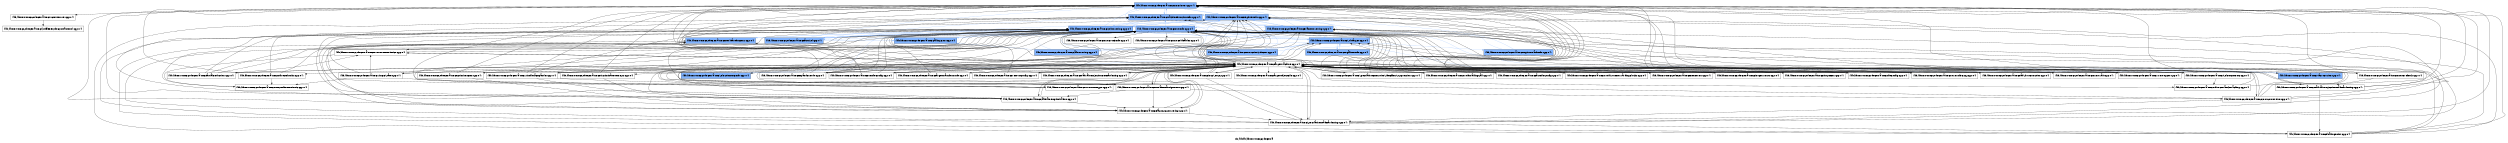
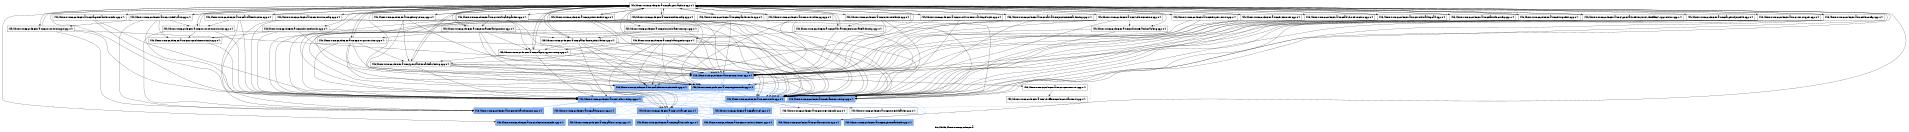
edge "{lib/libLLVMX86CodeGen.a(X86InterleavedAccess.cpp.o)}" -> "{lib/libLLVMX86CodeGen.a(X86LowerAMXIntrinsics.cpp.o)}": reversed
edge "{lib/libLLVMX86CodeGen.a(X86DiscriminateMemOps.cpp.o)}" -> "{lib/libLLVMX86CodeGen.a(X86InstrInfo.cpp.o)}": removed
node "{lib/libLLVMX86CodeGen.a(X86InsertWait.cpp.o)}": removed
edge "{lib/libLLVMX86CodeGen.a(X86SpeculativeLoadHardening.cpp.o)}" -> "{lib/libLLVMX86CodeGen.a(X86FloatingPoint.cpp.o)}": reversed
